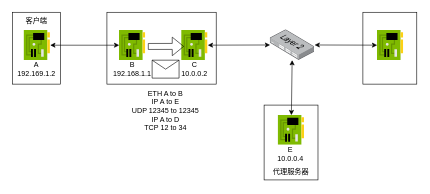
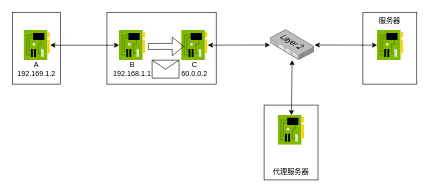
node "客户端": removed
node "服务器": added
node "C 10.0.0.2": label "C 10.0.0.2" -> "C 60.0.0.2"
node "ETH A to B IP A to E UDP 12345 to 12345 IP A to D TCP 12 to 34": removed
node "E 10.0.0.4": removed
